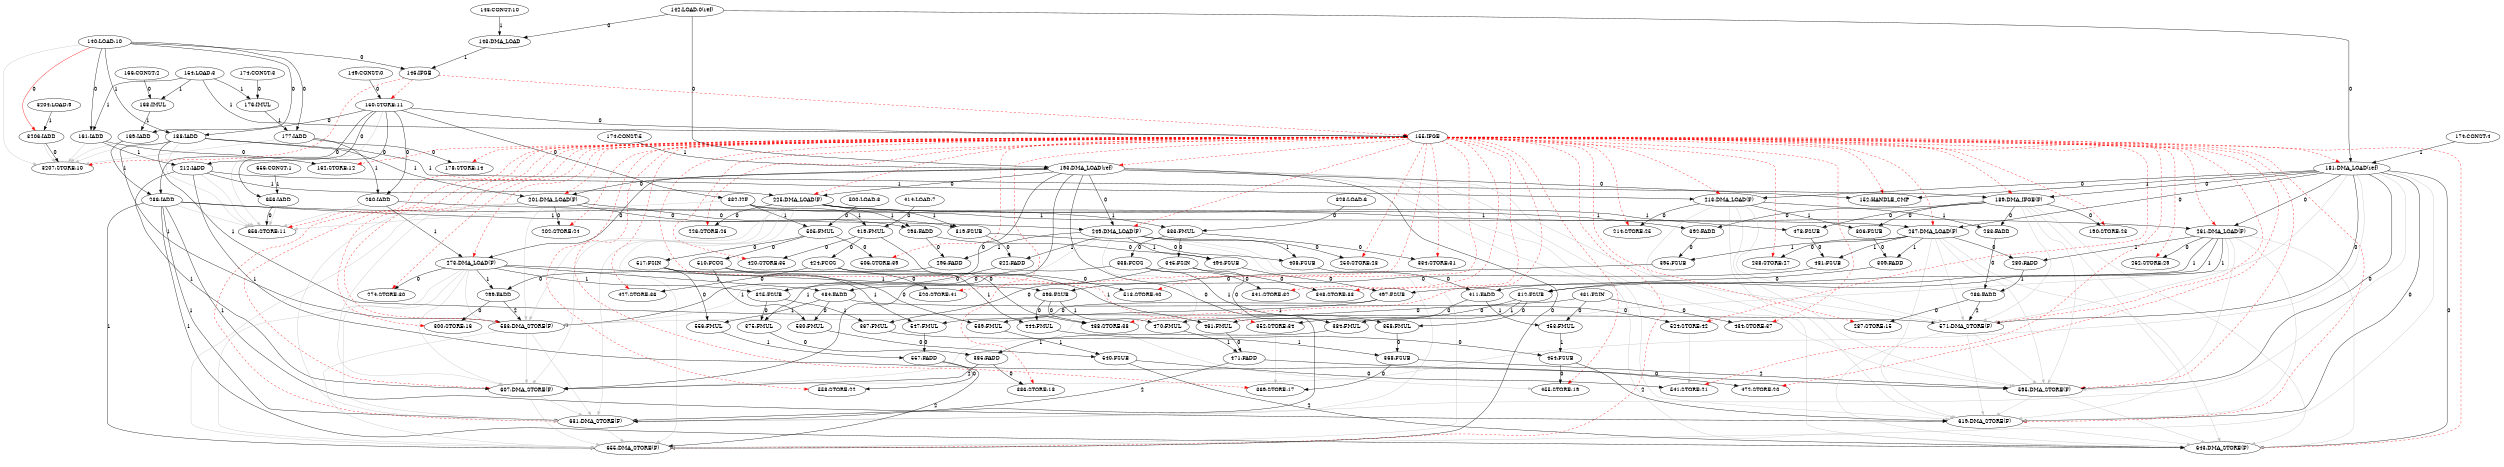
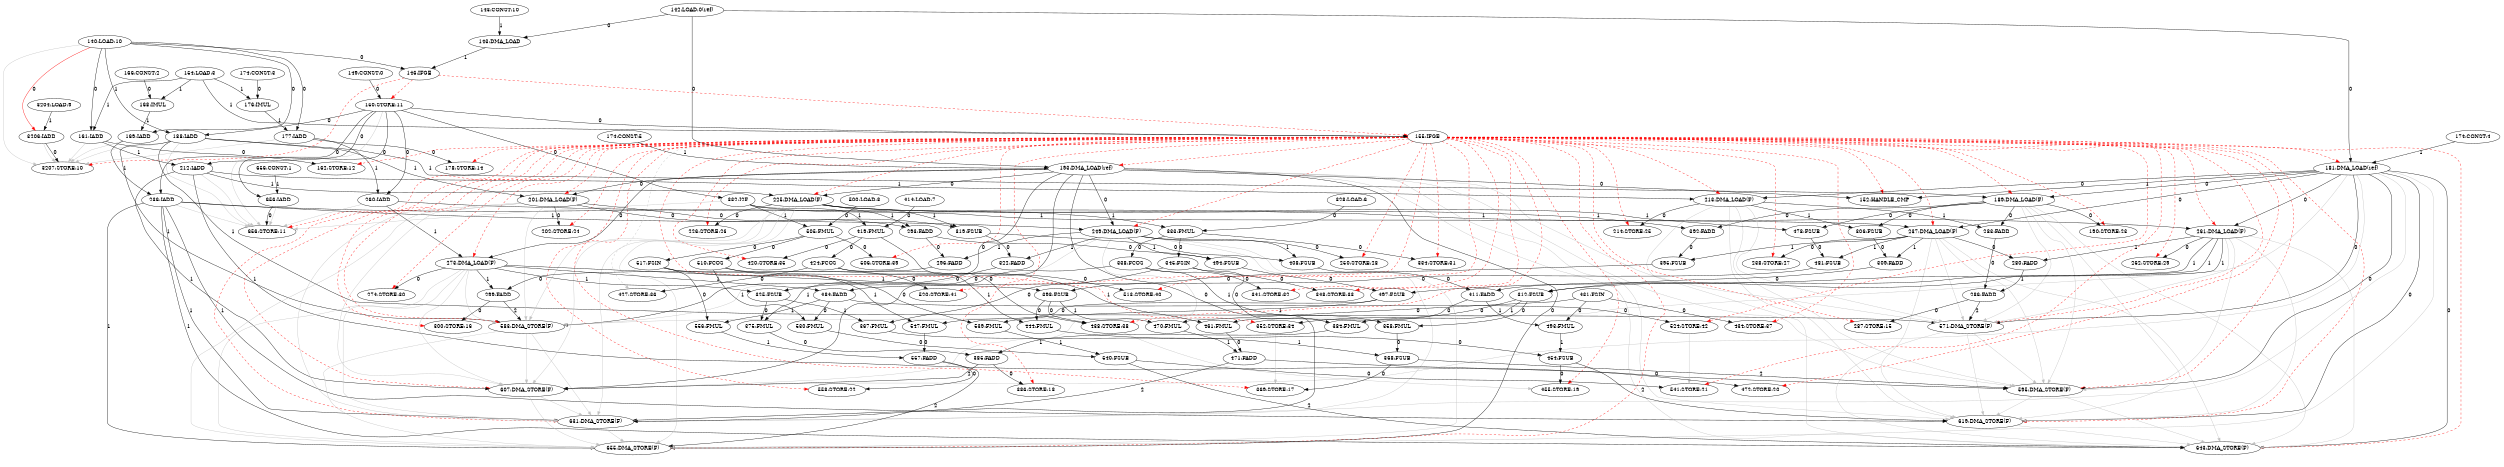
edge "155:IFGE" -> "427:STORE:36": color red -> gray
node "189:DMA_IFGE(F)": label "189:DMA_IFGE(F)" -> "189:DMA_LOAD(F)"
node "453:FMUL": label "453:FMUL" -> "493:FMUL"
